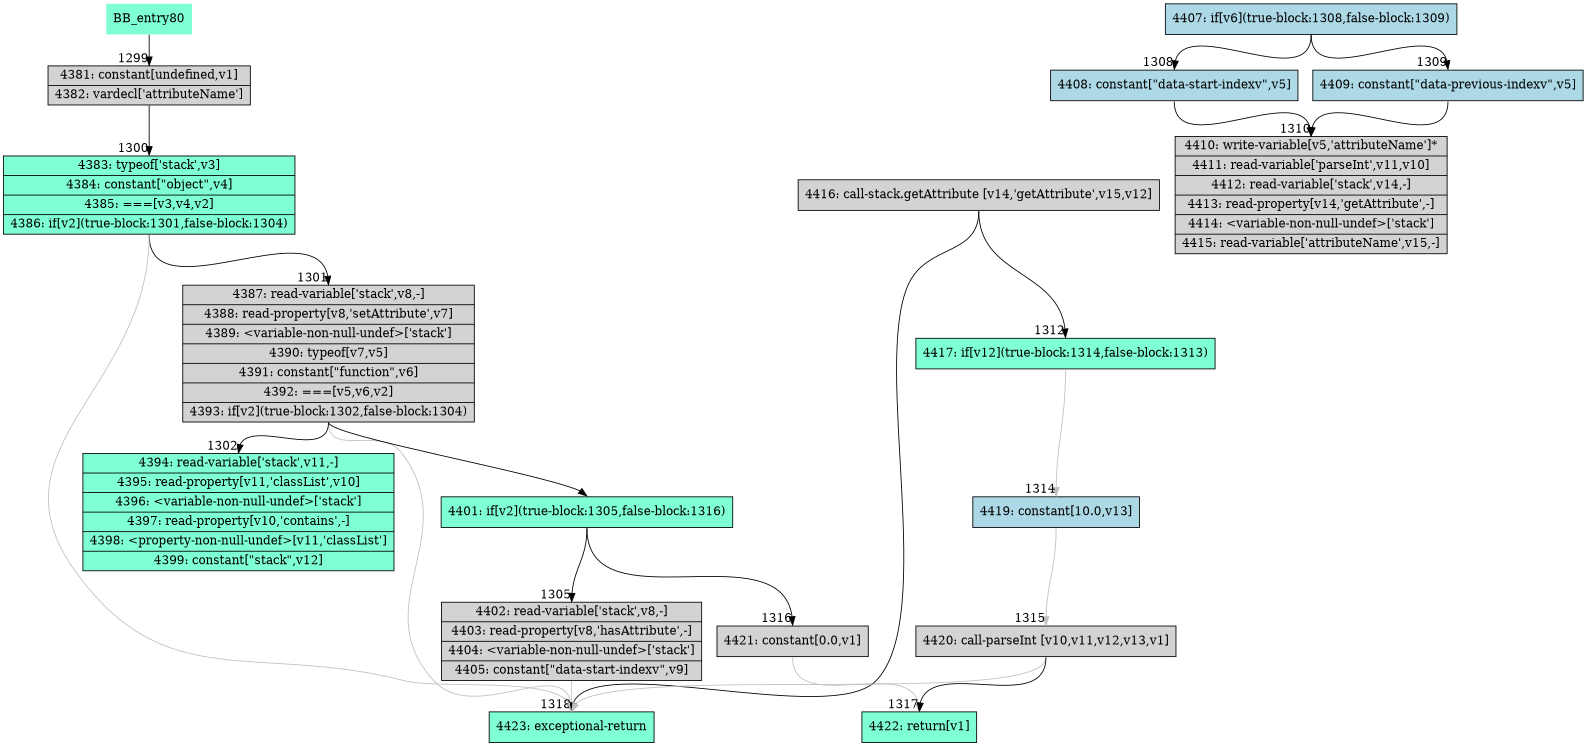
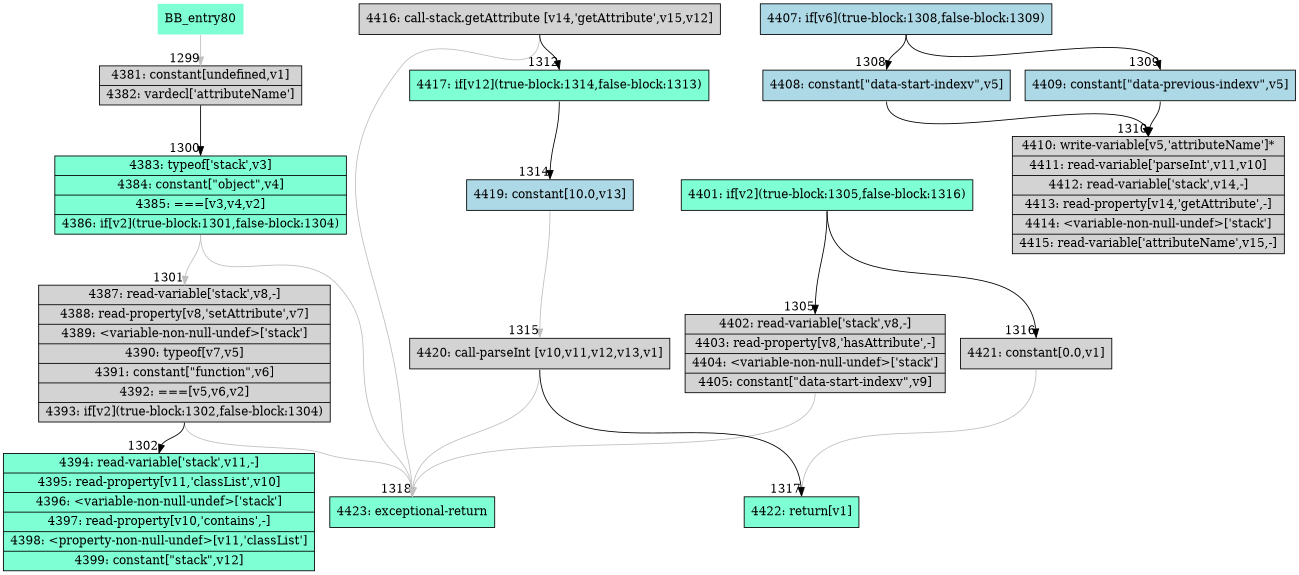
edge "BB_entry80" -> "4381: constant[undefined,v1]": color black -> gray
edge "4383: typeof['stack',v3]" -> "4387: read-variable['stack',v8,-]": color black -> gray
edge "4417: if[v12](true-block:1314,false-block:1313)" -> "4419: constant[10.0,v13]": color gray -> black
edge "4387: read-variable['stack',v8,-]" -> "4401: if[v2](true-block:1305,false-block:1316)": removed
edge "4416: call-stack.getAttribute [v14,'getAttribute',v15,v12]" -> "4423: exceptional-return": color black -> gray
